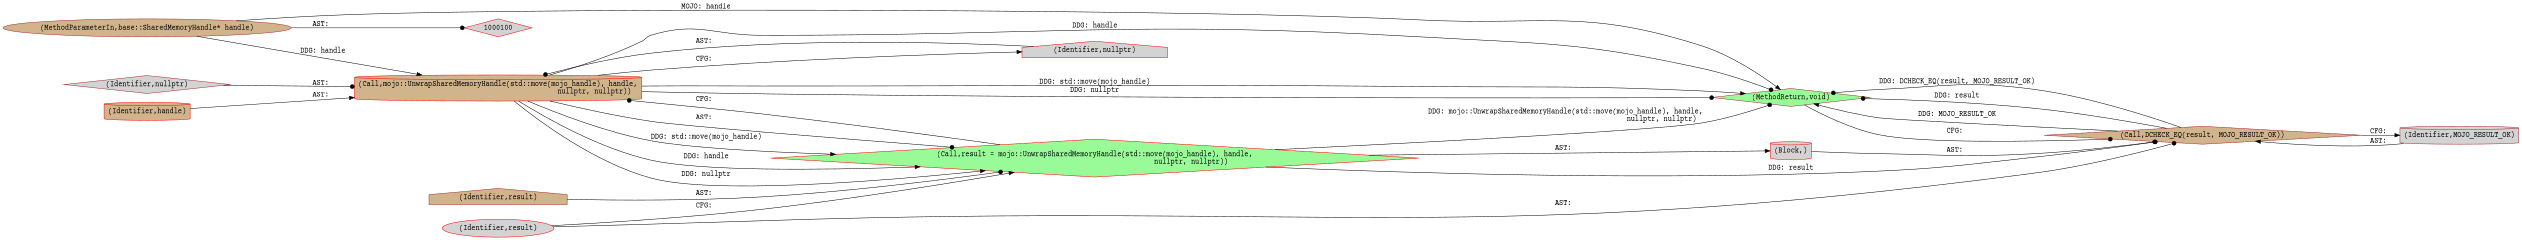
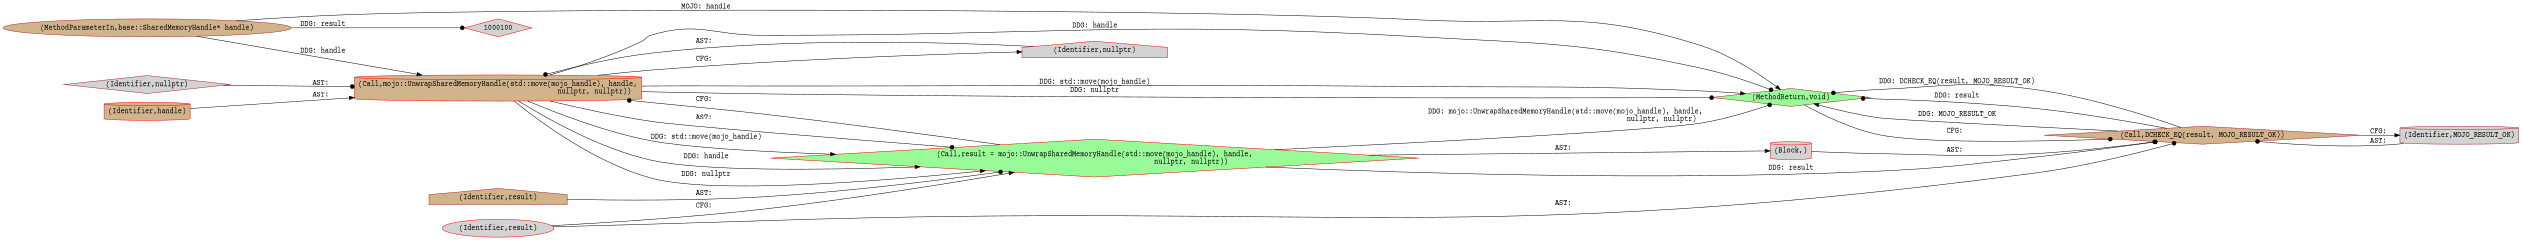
edge "(MethodParameterIn,base::SharedMemoryHandle* handle)" -> "1000100": label "AST: " -> "DDG: result"
edge "(Identifier,MOJO_RESULT_OK)" -> "(Call,DCHECK_EQ(result, MOJO_RESULT_OK))": arrowhead normal -> dot
